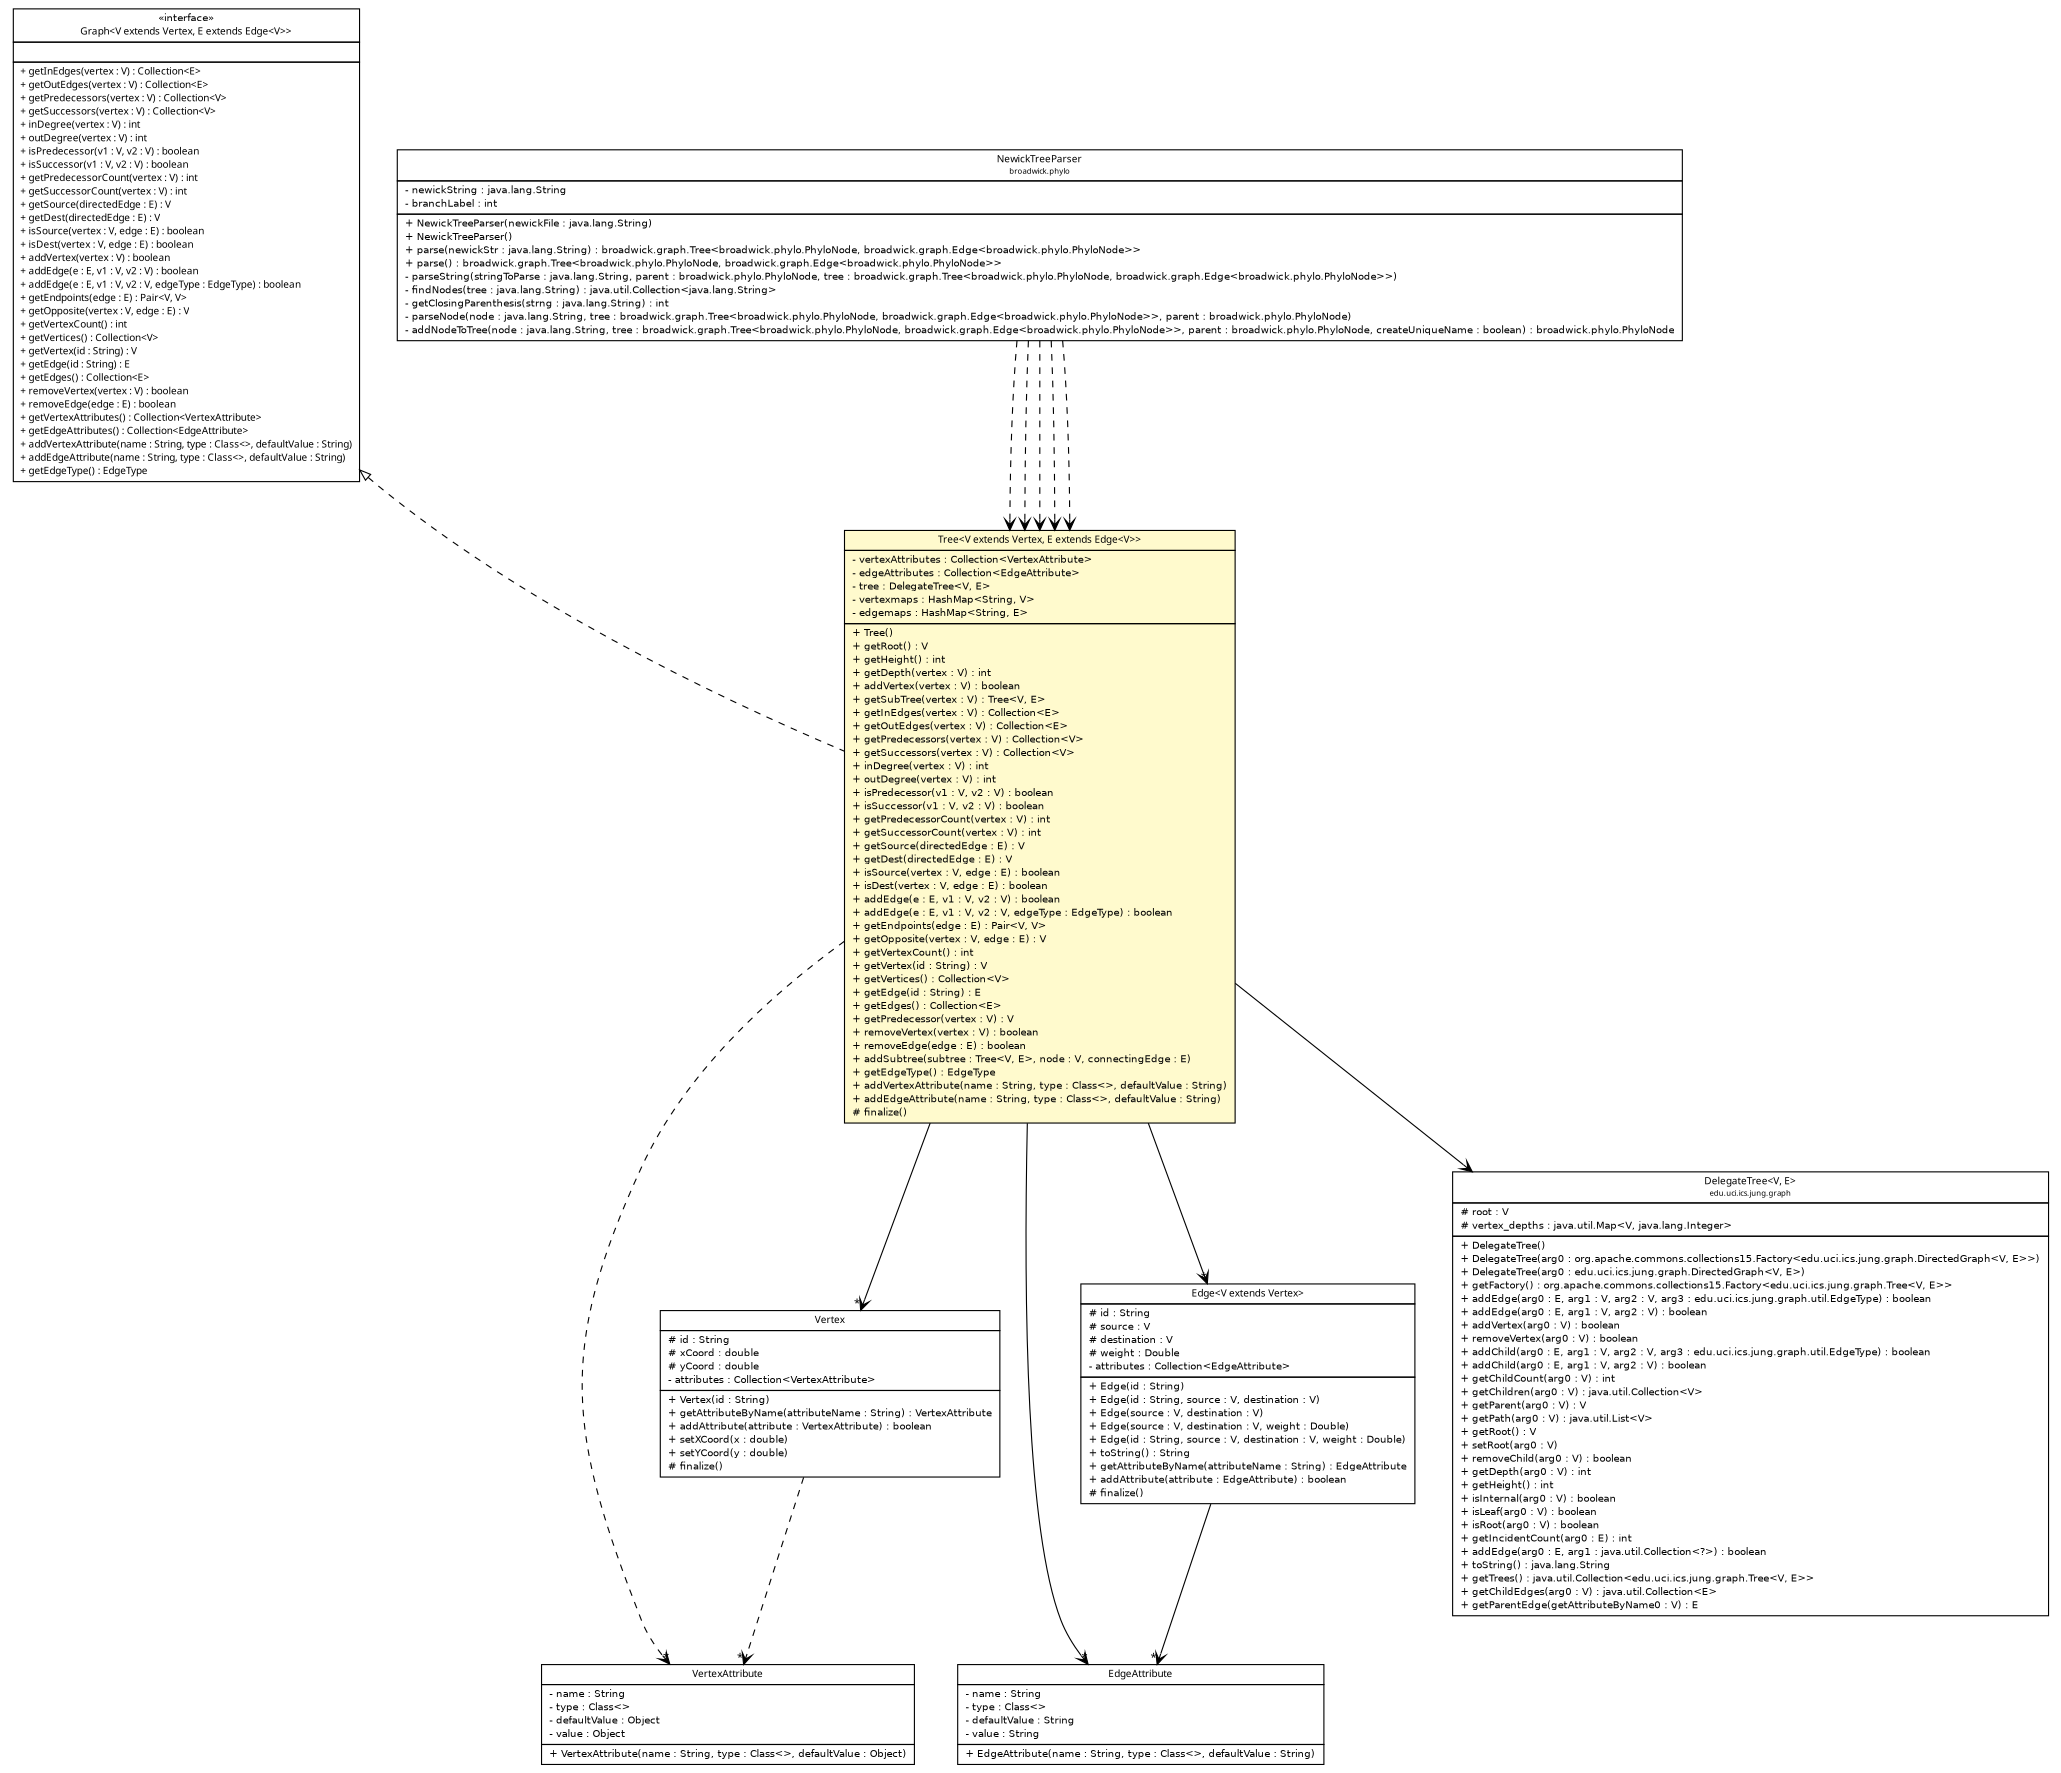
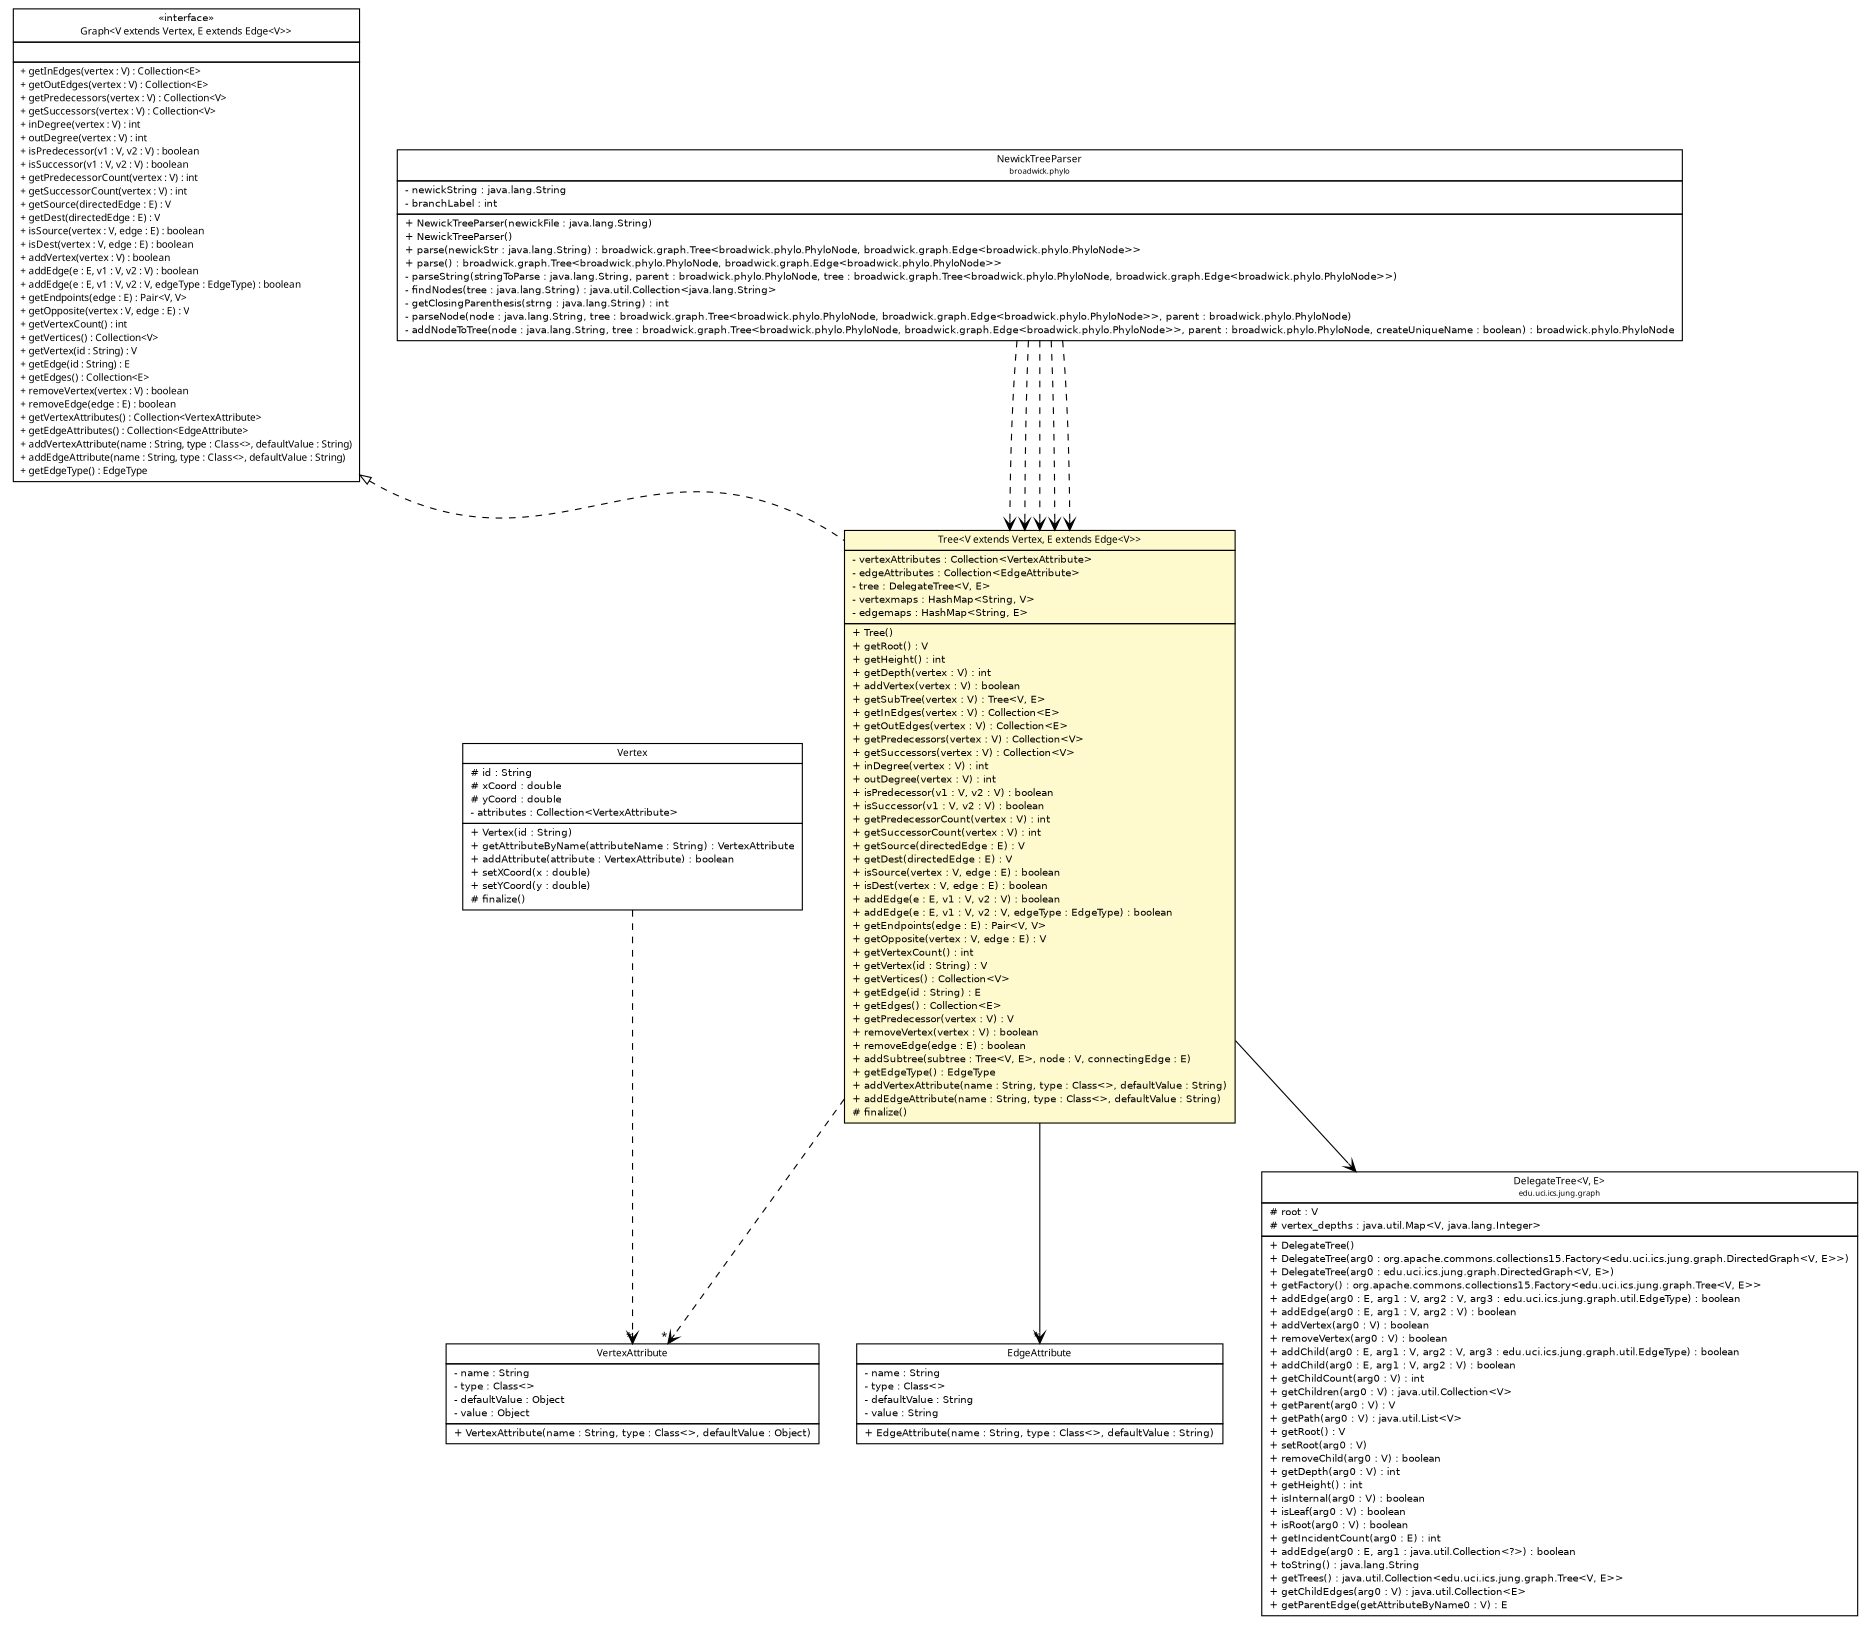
edge "Tree<V extends Vertex, E extends Edge<V>>" -> "Vertex": removed
node "Edge<V extends Vertex>": removed
